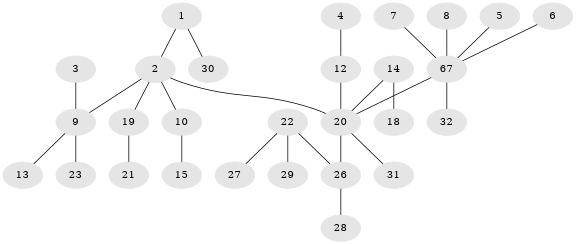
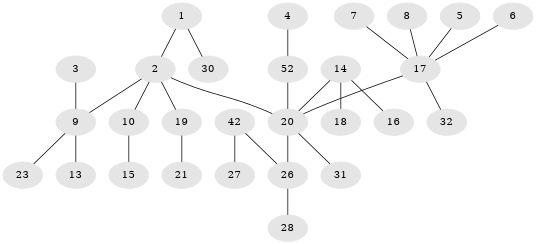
node "12": label "12" -> "52"
node "67": label "67" -> "17"
node "22": label "22" -> "42"
node "16": added
node "29": removed
